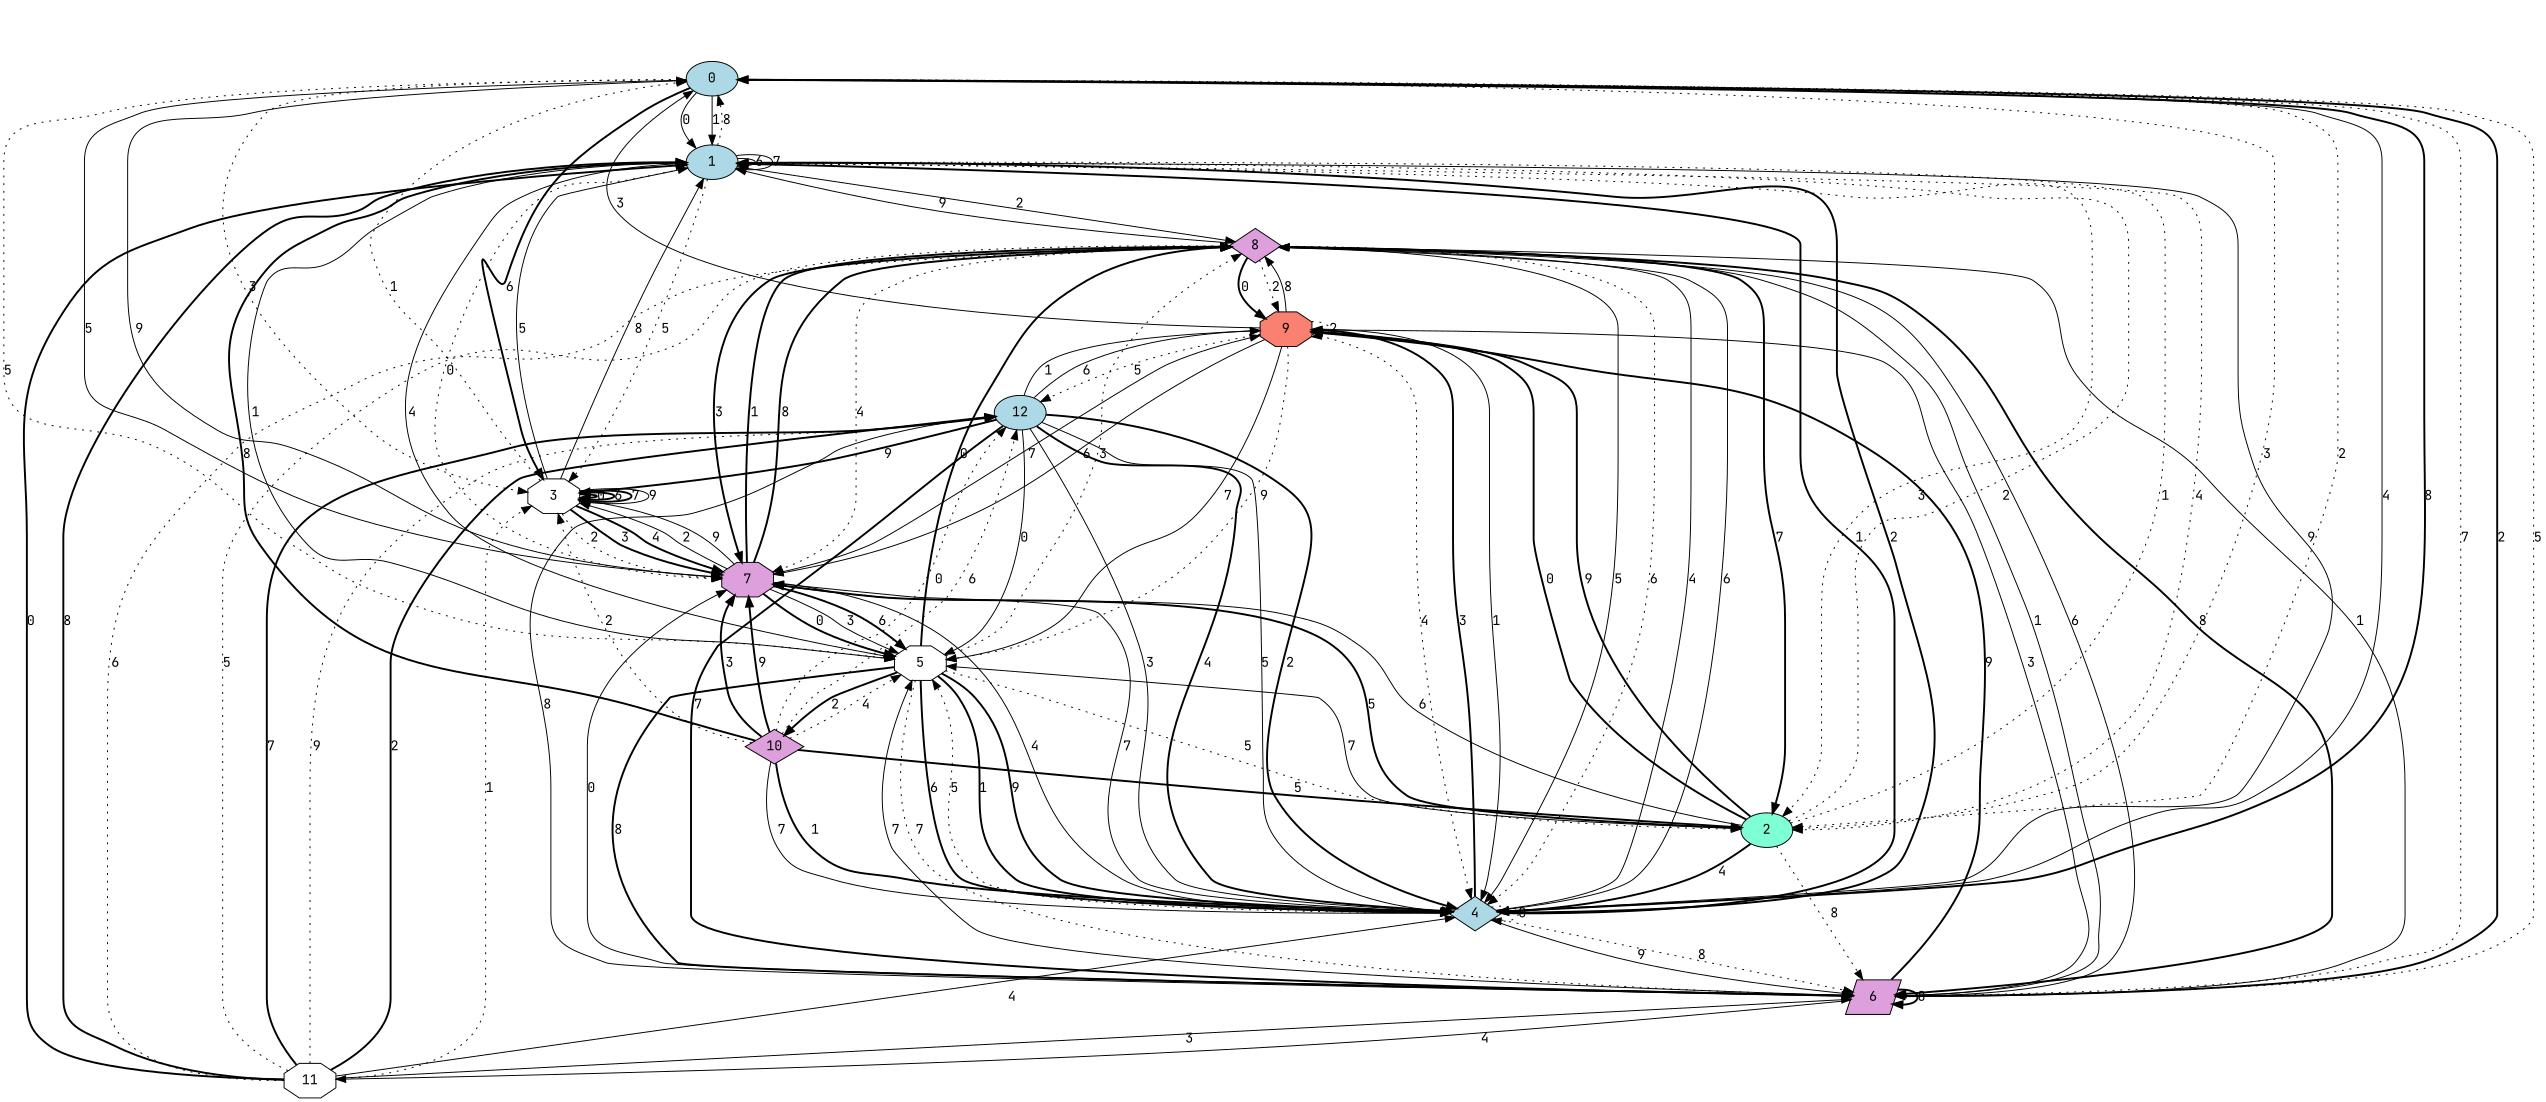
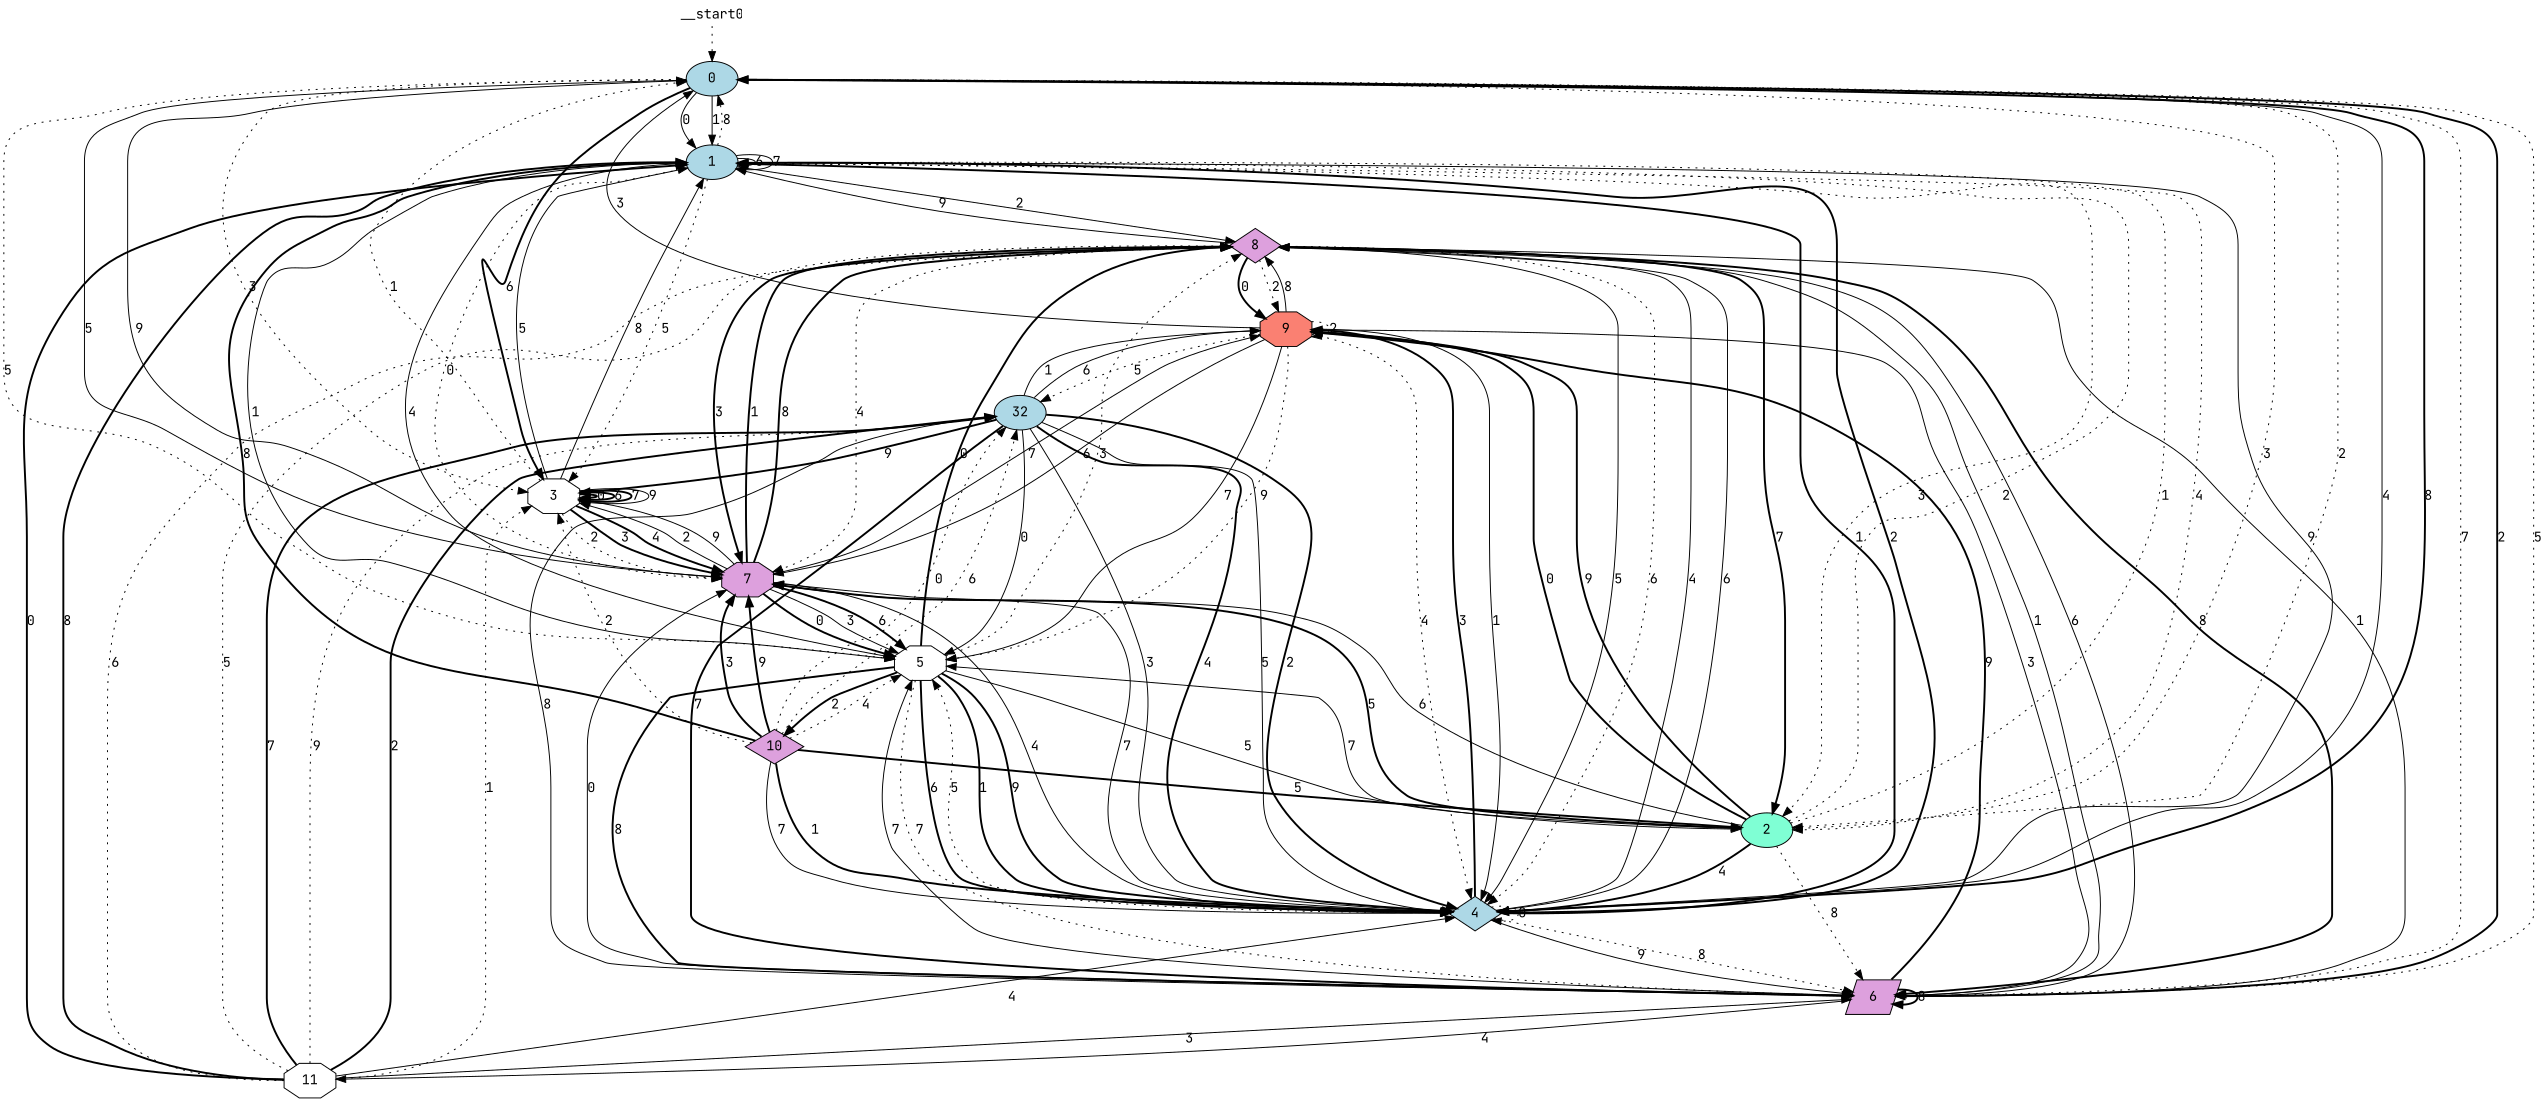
node "__start0": added
node "12": label "12" -> "32"
edge "5" -> "2": style dotted -> solid
